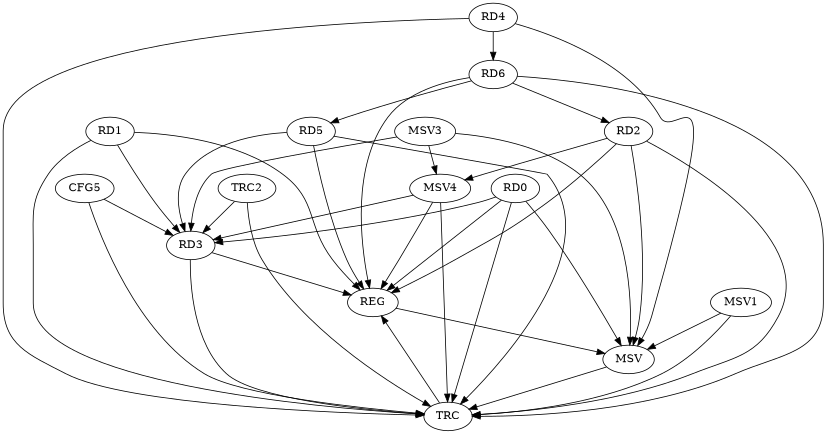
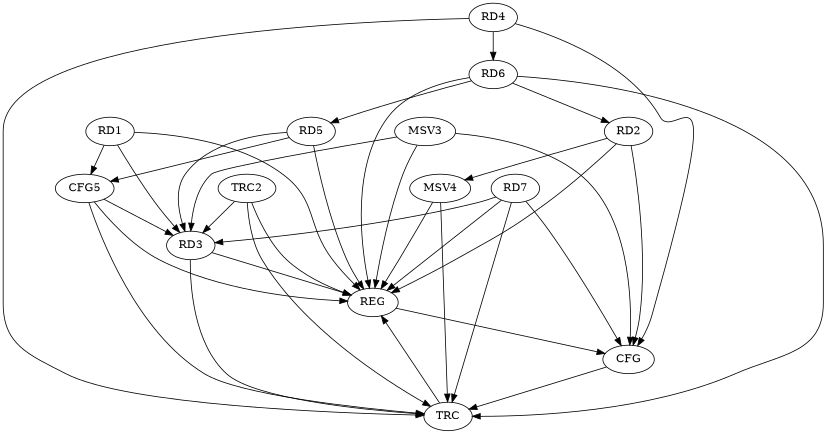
edge "MSV3" -> "MSV4": now "MSV3" -> "REG"
edge "RD5" -> "TRC": now "RD5" -> "CFG5"
node "RD0": label "RD0" -> "RD7"
edge "MSV4" -> "RD3": removed
edge "TRC2" -> "REG": added
edge "CFG5" -> "REG": added
node "MSV1": removed
edge "RD2" -> "TRC": removed
node "MSV": label "MSV" -> "CFG"
edge "RD1" -> "TRC": now "RD1" -> "CFG5"
